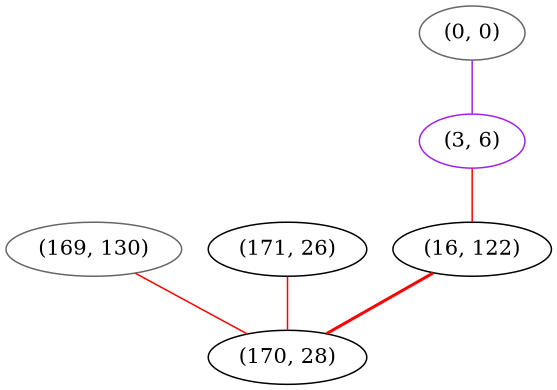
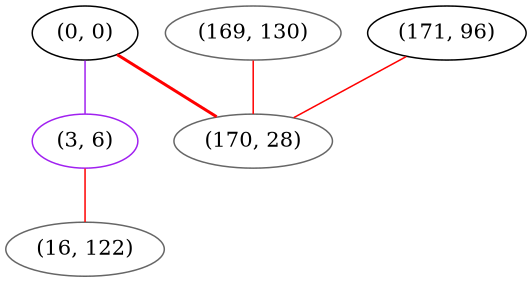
node "(0, 0)": color gray40 -> black
node "(171, 26)": label "(171, 26)" -> "(171, 96)"
node "(16, 122)": color black -> gray40
edge "(16, 122)" -- "(170, 28)": now "(0, 0)" -- "(170, 28)"
node "(170, 28)": color black -> gray40
